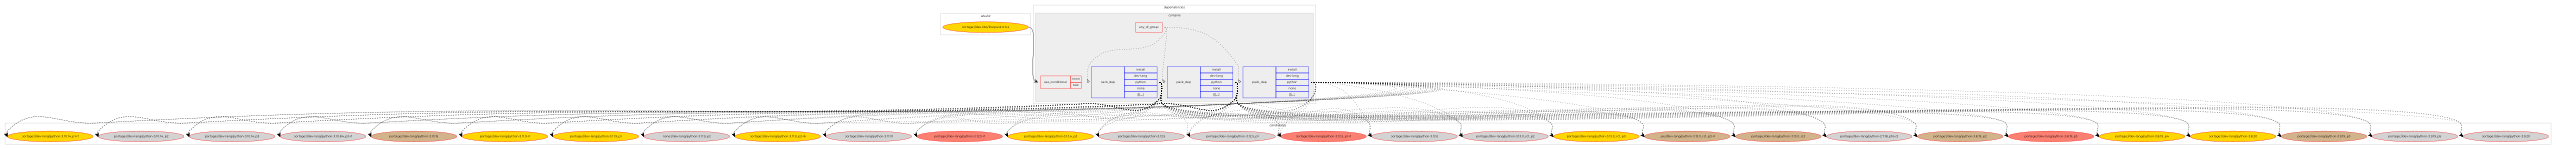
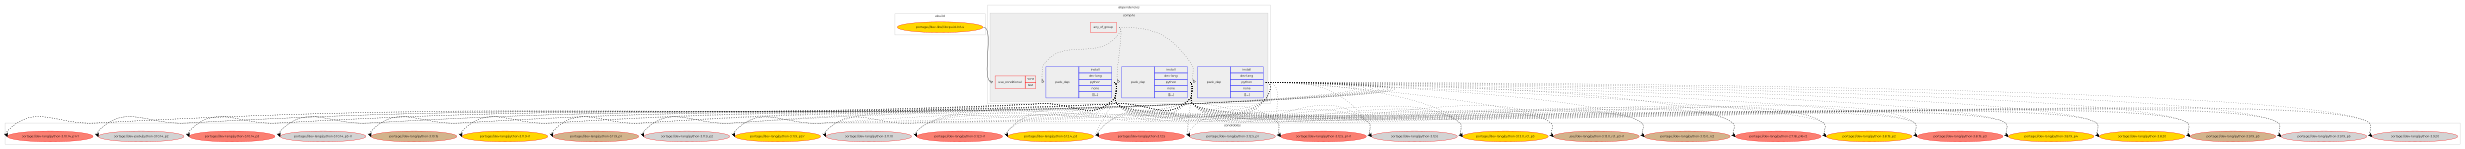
edge "portage://dev-libs/libcpuid-0.6.4" -> "use_conditional": arrowhead vee -> oinv
node "portage://dev-lang/python-3.10.14_p1-r1": fillcolor gold -> salmon
node "portage://dev-lang/python-3.10.14_p2": label "portage://dev-lang/python-3.10.14_p2" -> "portage://dev-pack/python-3.10.14_p2"
node "portage://dev-lang/python-3.10.14_p3": fillcolor lightgrey -> salmon
node "portage://dev-lang/python-3.10.84_p3-r1": label "portage://dev-lang/python-3.10.84_p3-r1" -> "portage://dev-lang/python-3.10.14_p3-r1"
node "portage://dev-lang/python-3.11.9_p1": fillcolor gold -> tan
node "none://dev-lang/python-3.11.9_p2": label "none://dev-lang/python-3.11.9_p2" -> "portage://dev-lang/python-3.11.9_p2"
node "portage://dev-lang/python-3.11.9_p2-r6": label "portage://dev-lang/python-3.11.9_p2-r6" -> "portage://dev-lang/python-3.11.9_p2-r1"
node "portage://dev-lang/python-3.12.5": fillcolor lightgrey -> salmon
node "portage://dev-lang/python-3.13.0_rc1_p2": removed
node "portage://dev-lang/python-3.13.0_rc1_p0": label "portage://dev-lang/python-3.13.0_rc1_p0" -> "portage://dev-lang/python-3.13.0_rc1_p3"
node "portage://dev-lang/python-2.7.18_p16-r2": fillcolor lightgrey -> salmon
node "portage://dev-lang/python-3.8.19_p2": fillcolor tan -> gold
